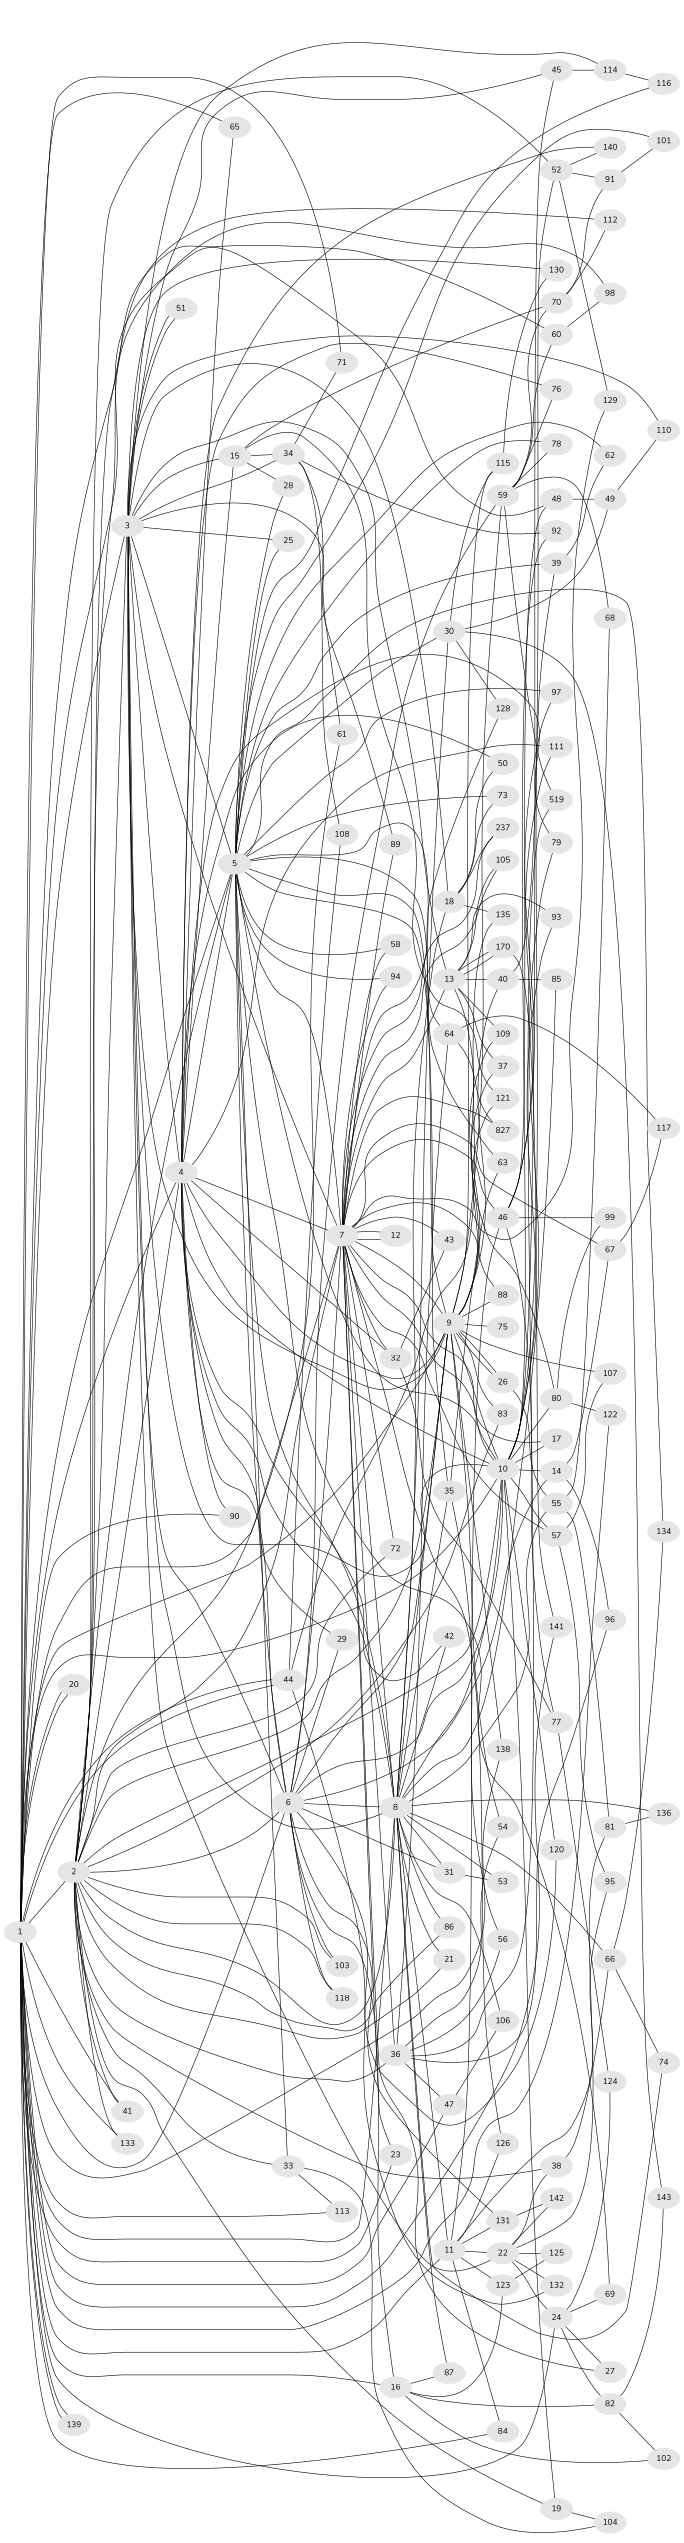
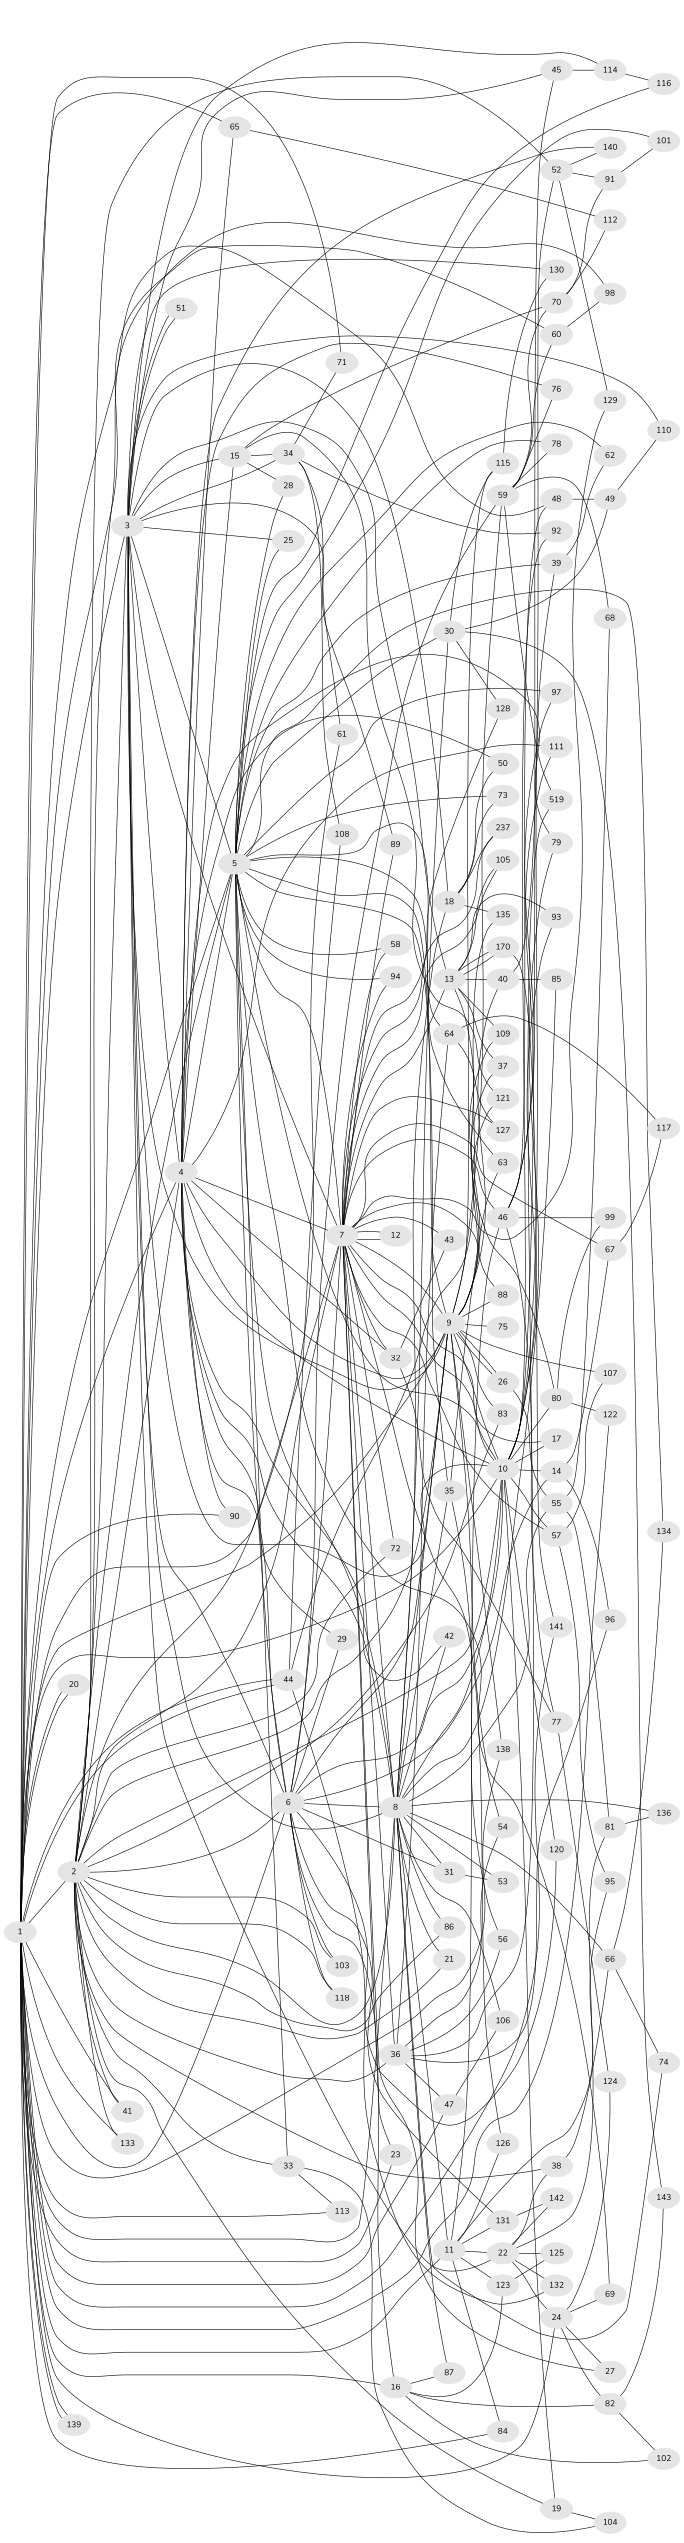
edge "112" -- "2": now "112" -- "65"
node "827": label "827" -> "127"
